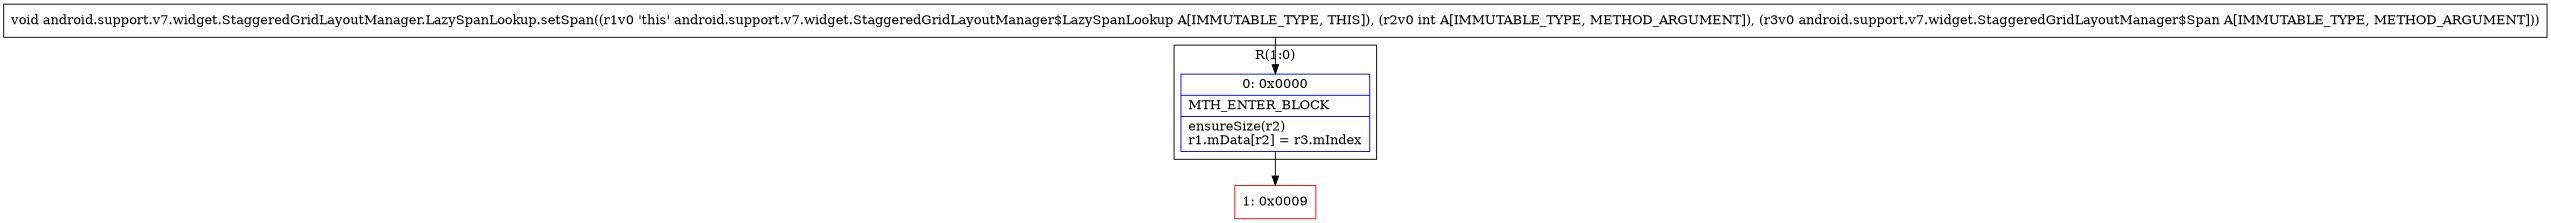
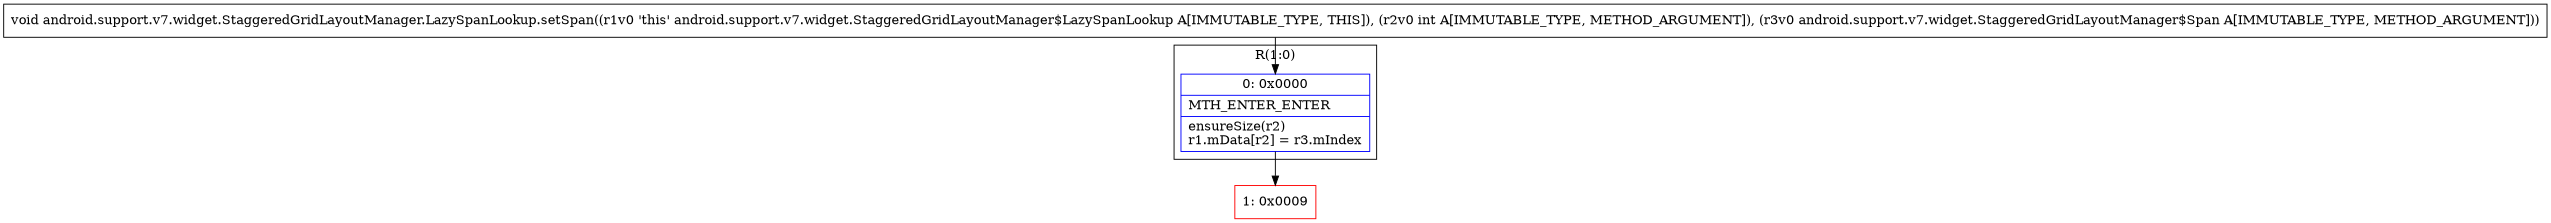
node "0: 0x0000": text "MTH_ENTER_BLOCK" -> "MTH_ENTER_ENTER"
